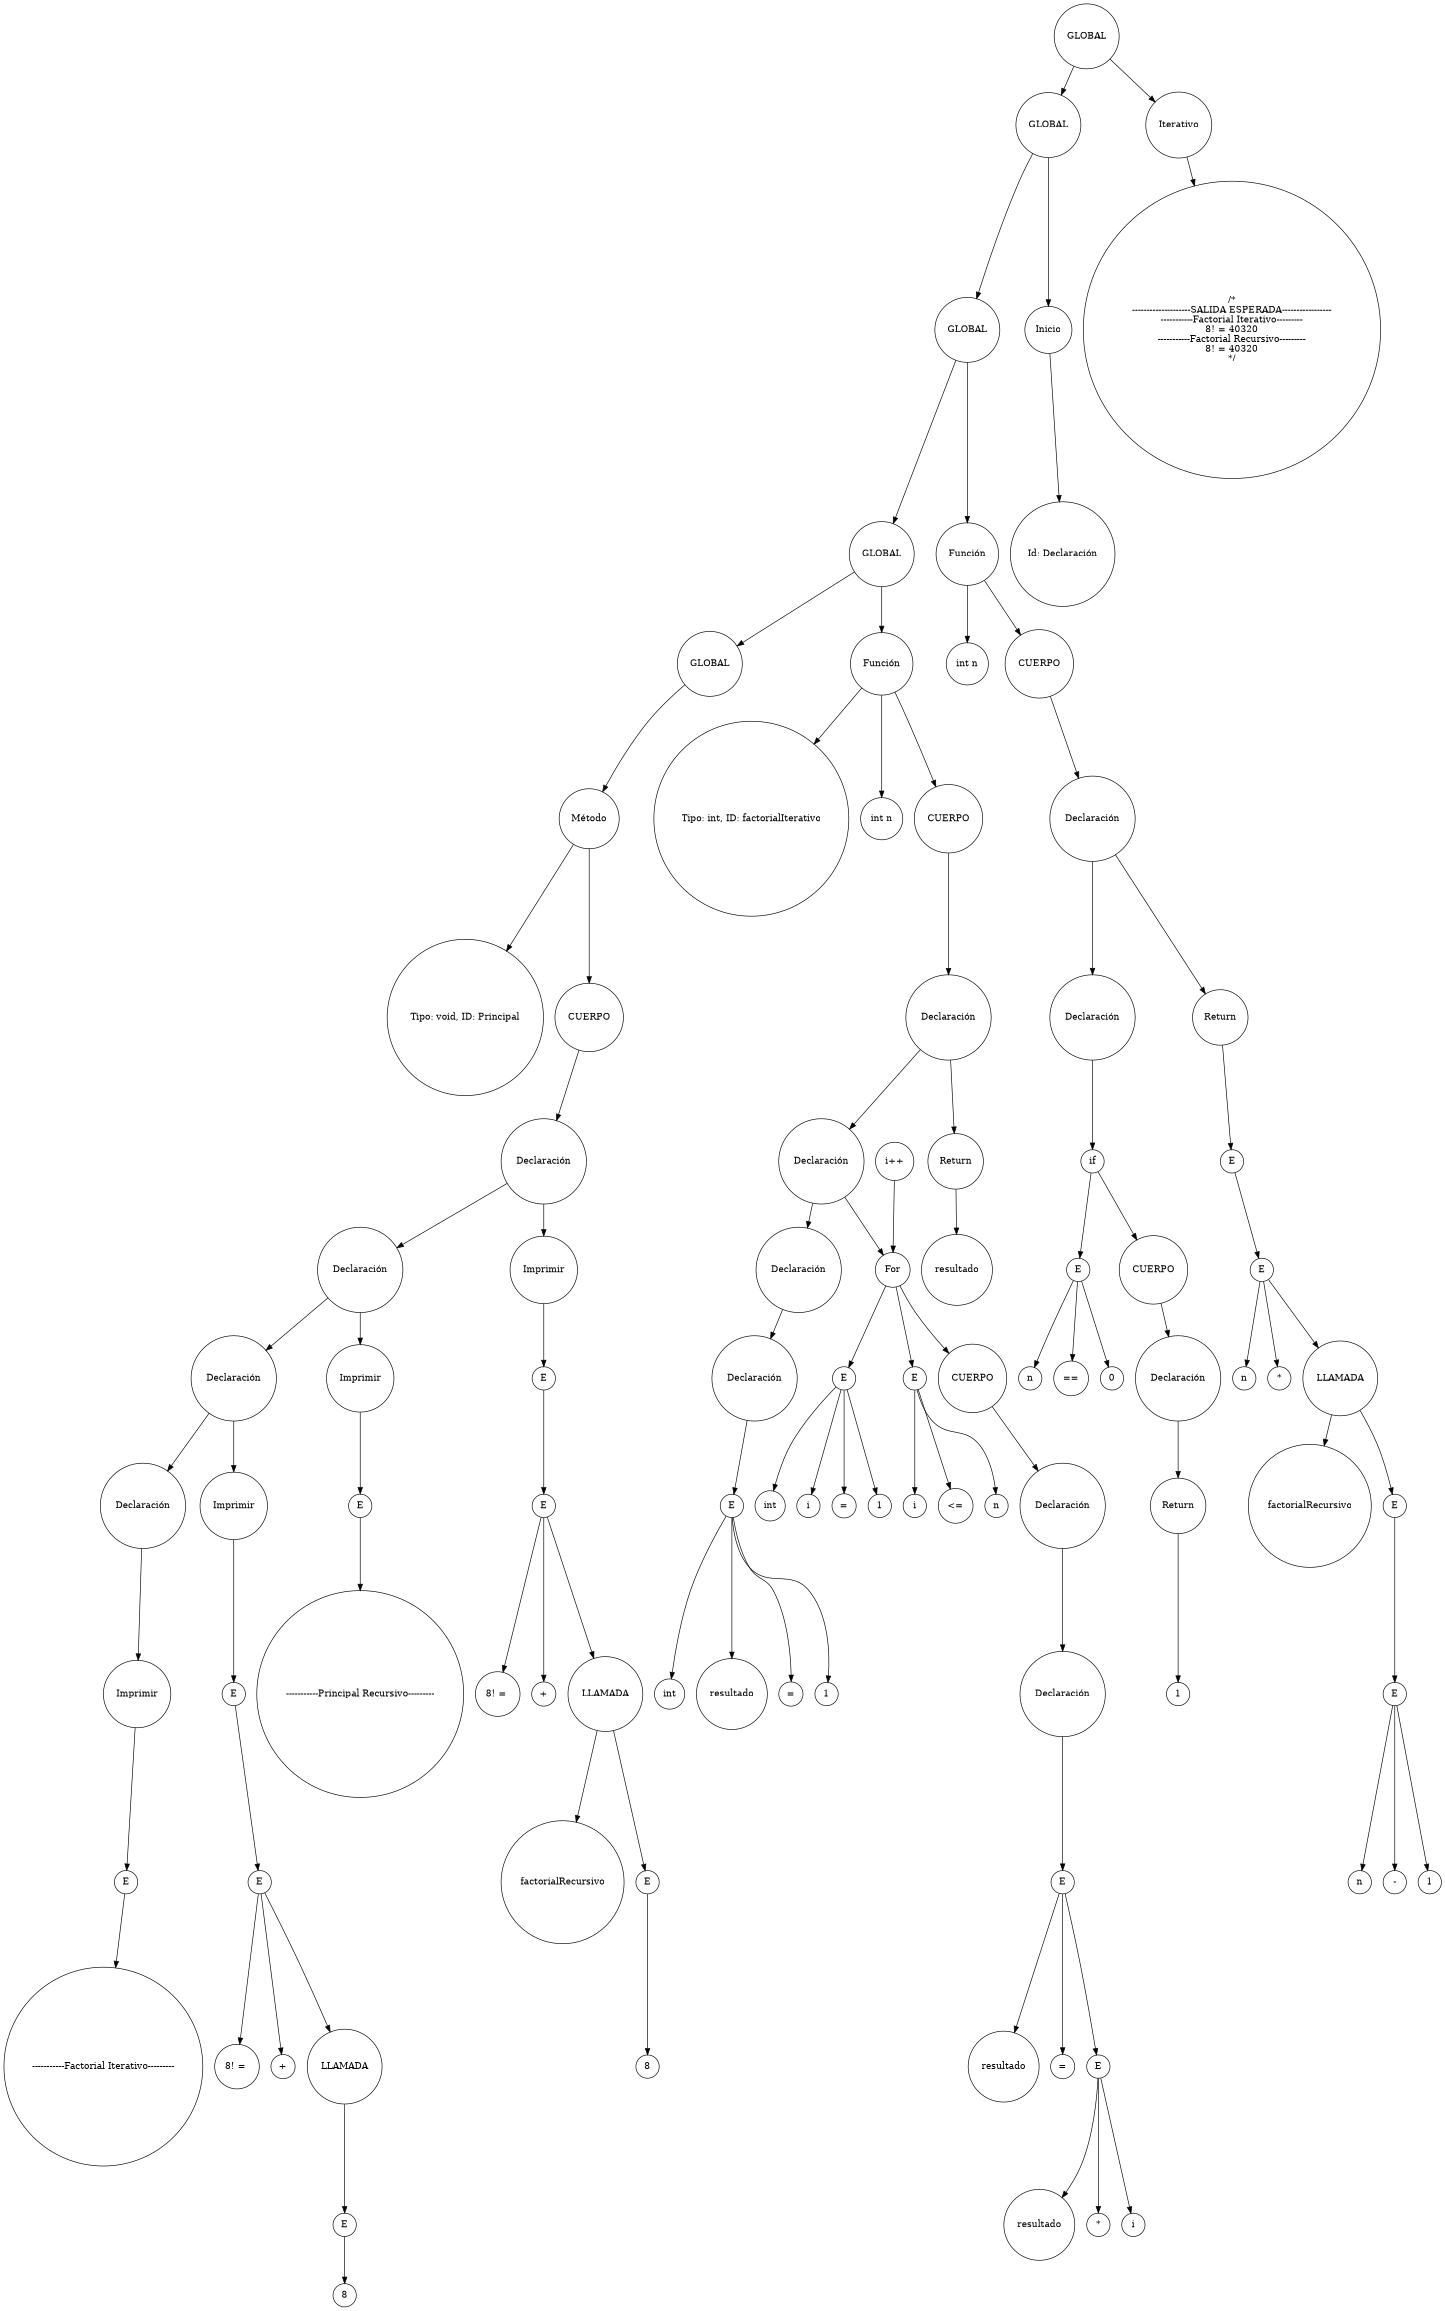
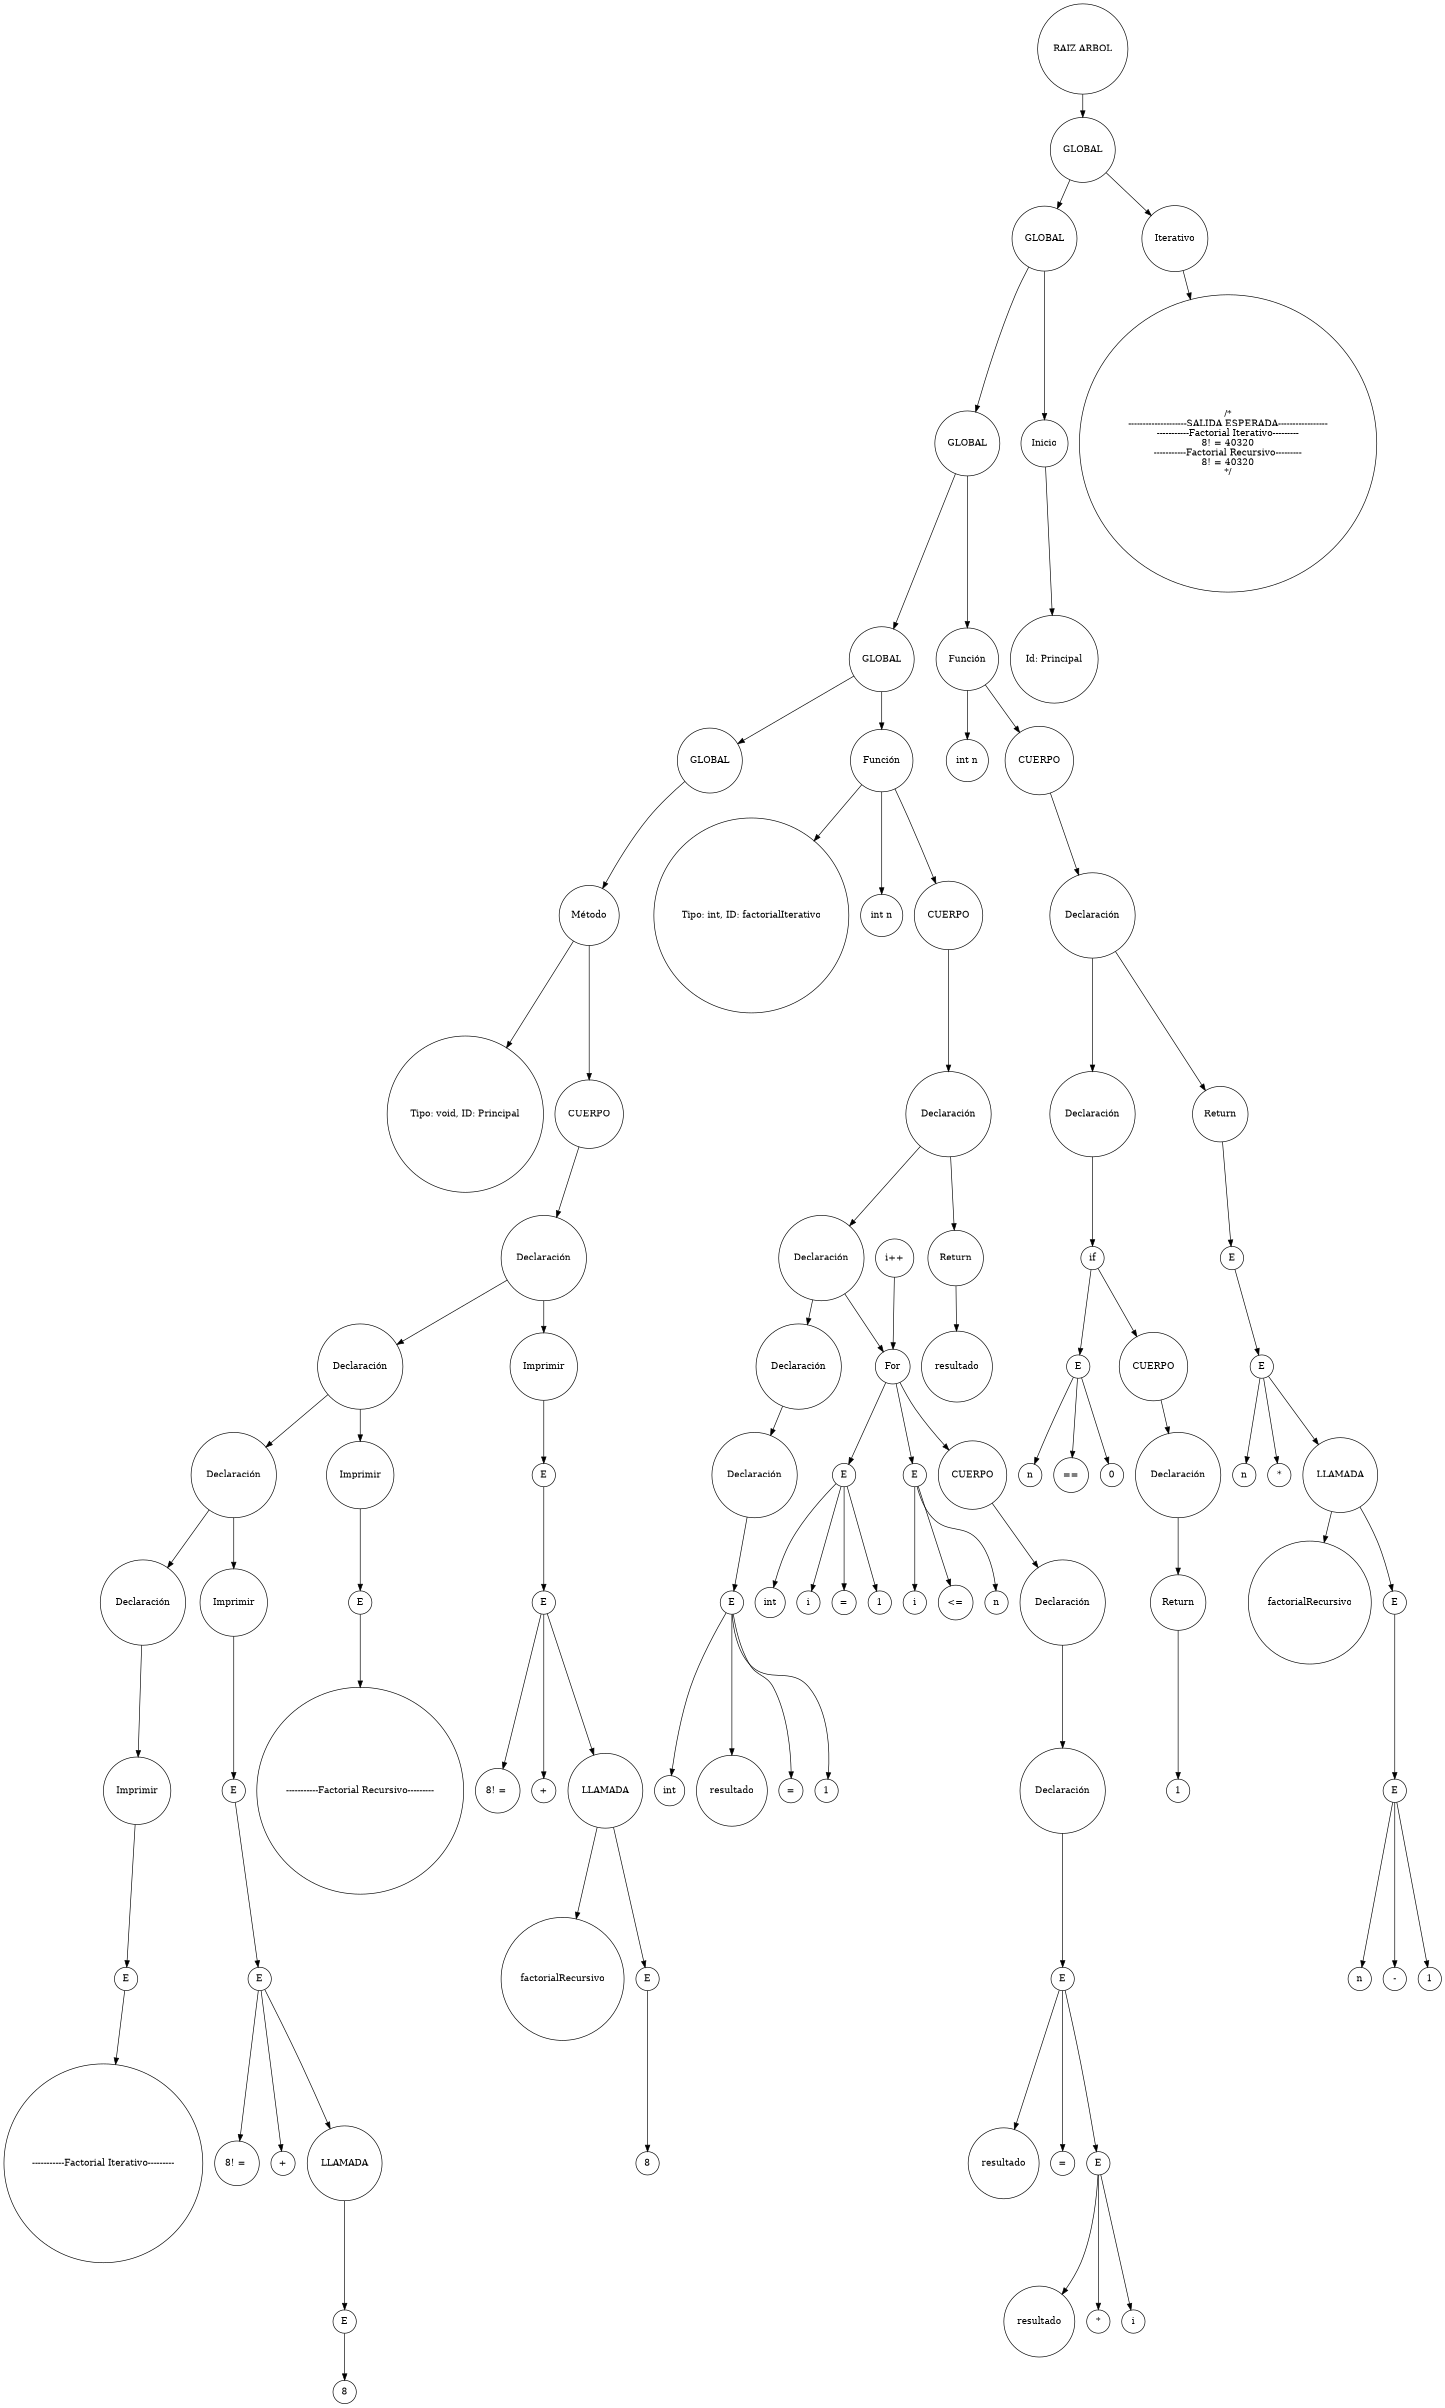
node "RAIZ ARBOL": added
node "Id: Declaración": label "Id: Declaración" -> "Id: Principal"
node "-----------Principal Recursivo---------": label "-----------Principal Recursivo---------" -> "-----------Factorial Recursivo---------"
